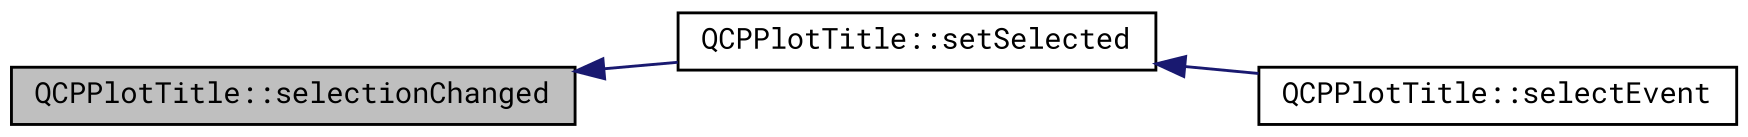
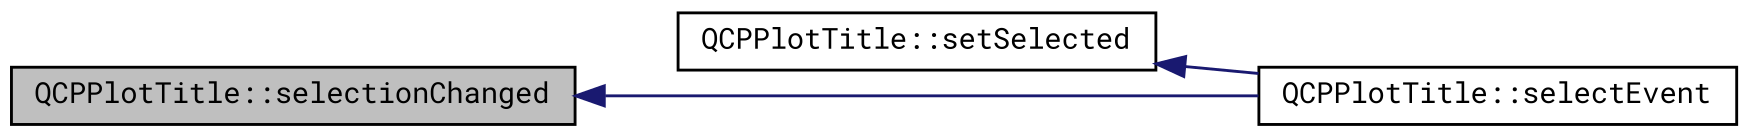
edge "QCPPlotTitle::setSelected" -> "QCPPlotTitle::selectionChanged": now "QCPPlotTitle::selectEvent" -> "QCPPlotTitle::selectionChanged"
